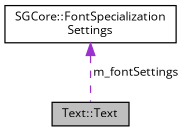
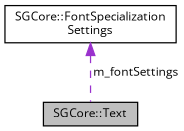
node "Text::Text": label "Text::Text" -> "SGCore::Text"
